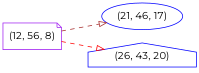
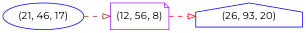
edge "(12, 56, 8)" -> "(21, 46, 17)": reversed
node "(26, 43, 20)": label "(26, 43, 20)" -> "(26, 93, 20)"
